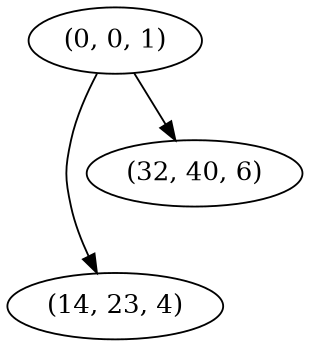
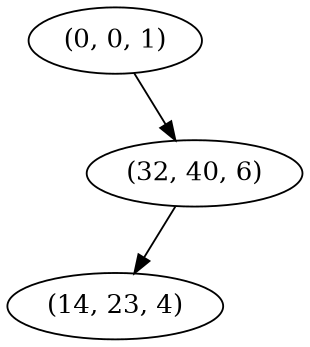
edge "(0, 0, 1)" -> "(14, 23, 4)": now "(32, 40, 6)" -> "(14, 23, 4)"
